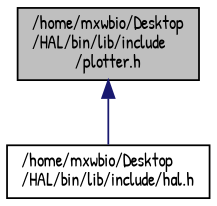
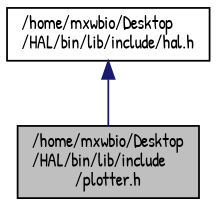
edge "/home/mxwbio/Desktop /HAL/bin/lib/include/hal.h" -> "/home/mxwbio/Desktop /HAL/bin/lib/include /plotter.h": reversed
